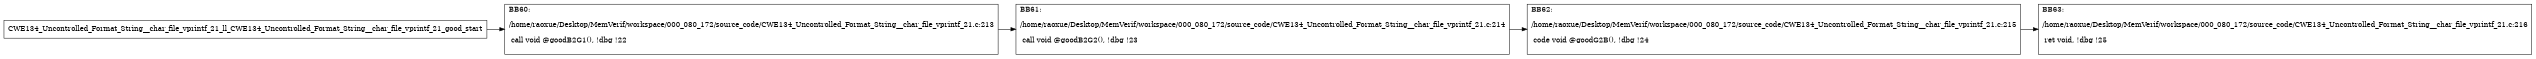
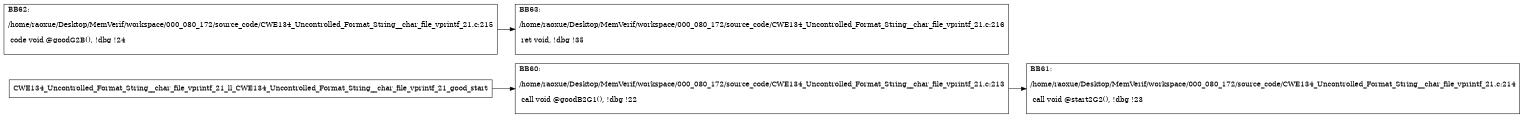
edge "BB61:" -> "BB62:": removed
node "BB61:": text "call void @goodB2G2(), !dbg !23" -> "call void @start2G2(), !dbg !23"
node "BB63:": text "ret void, !dbg !25" -> "ret void, !dbg !35"
